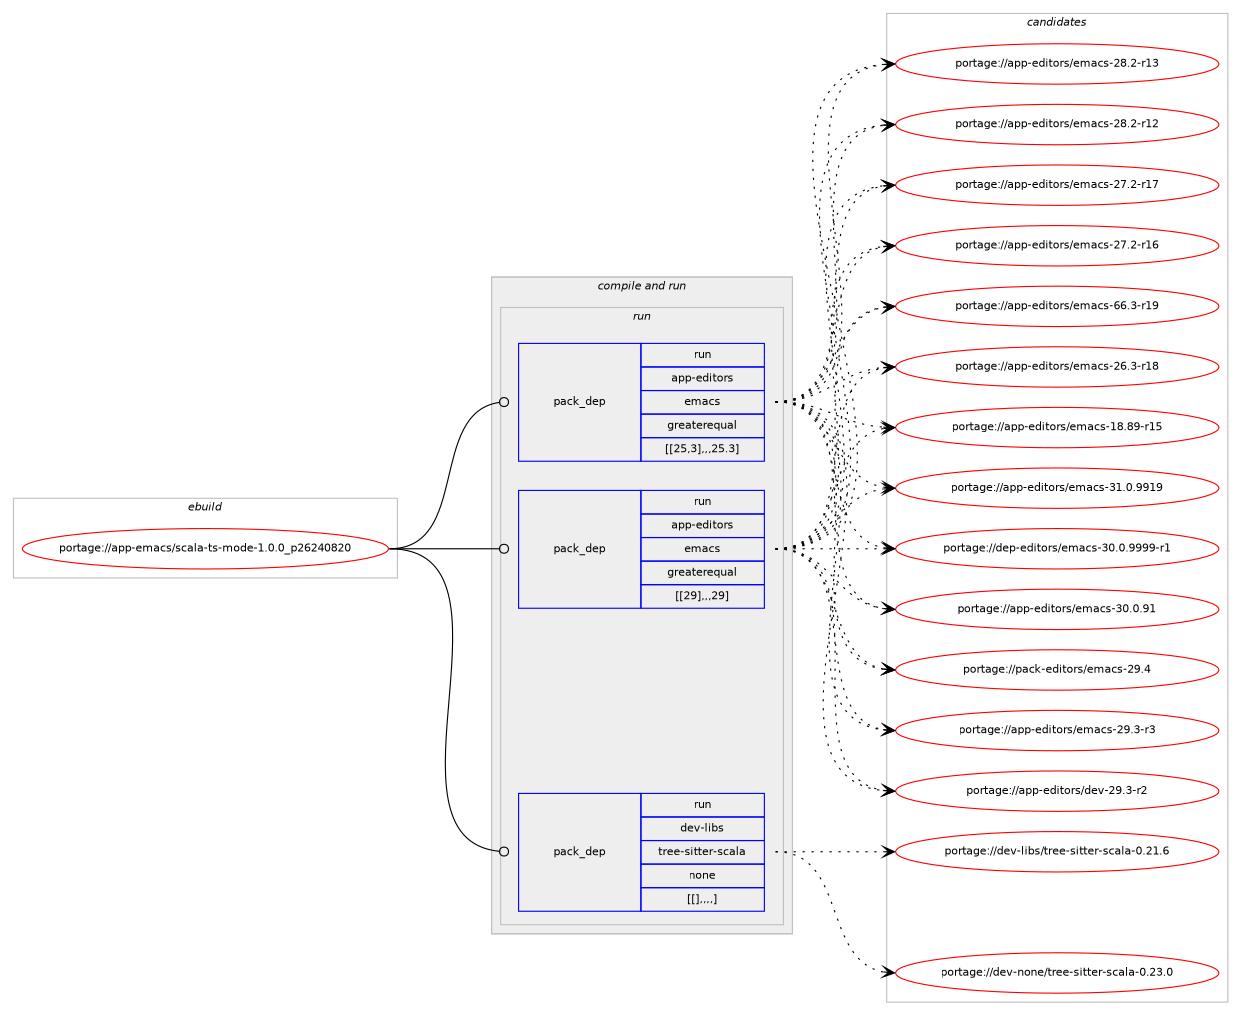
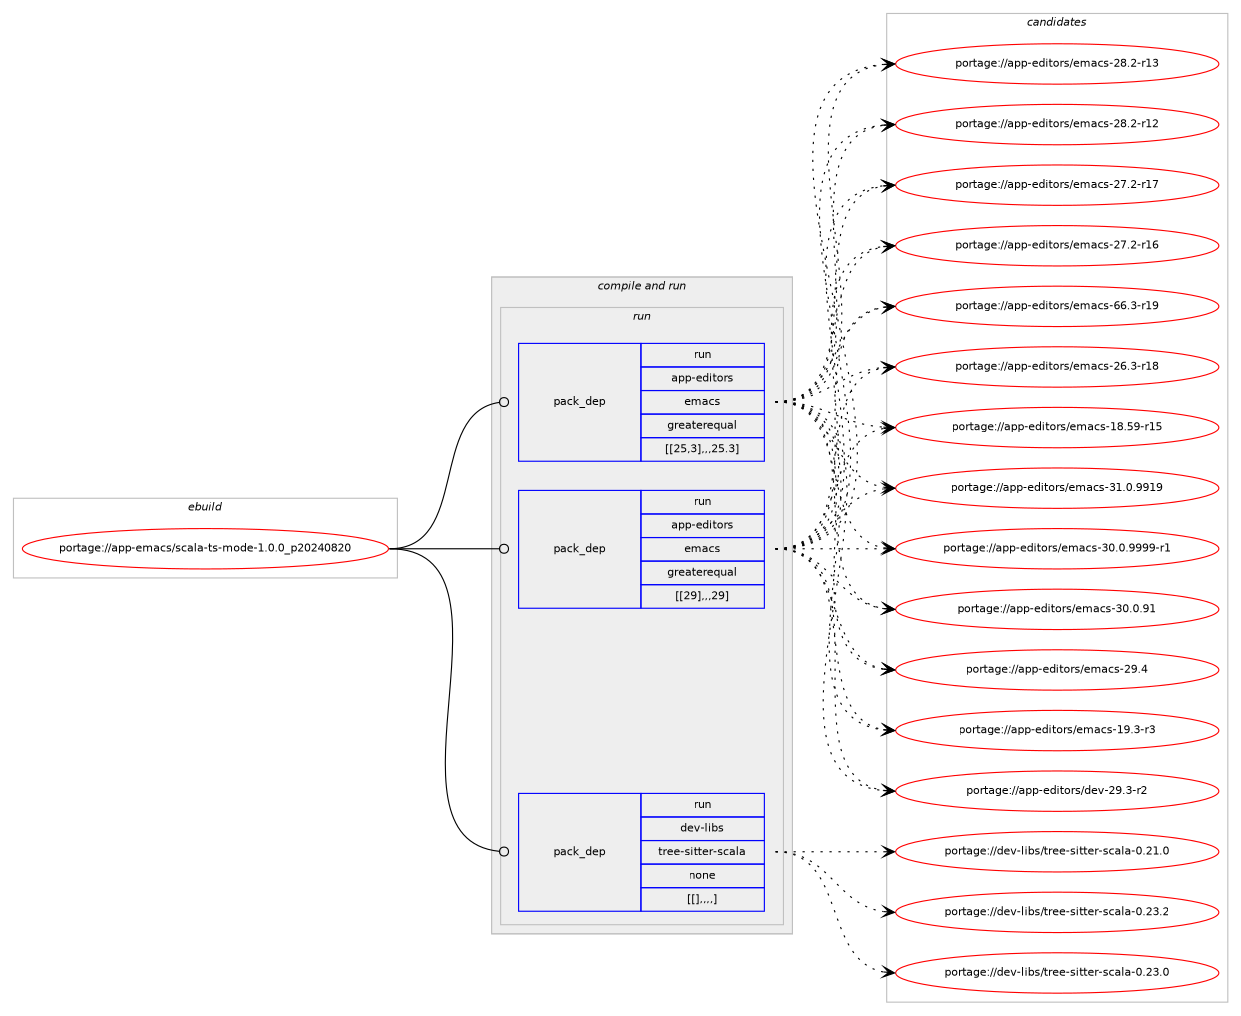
node "portage://app-editors/emacs-18.89-r15": label "portage://app-editors/emacs-18.89-r15" -> "portage://app-editors/emacs-18.59-r15"
node "portage://app-emacs/scala-ts-mode-1.0.0_p26240820": label "portage://app-emacs/scala-ts-mode-1.0.0_p26240820" -> "portage://app-emacs/scala-ts-mode-1.0.0_p20240820"
node "portage://dep-editors/emacs-30.0.9999-r1": label "portage://dep-editors/emacs-30.0.9999-r1" -> "portage://app-editors/emacs-30.0.9999-r1"
node "portage://pack-editors/emacs-29.4": label "portage://pack-editors/emacs-29.4" -> "portage://app-editors/emacs-29.4"
node "portage://app-editors/emacs-29.3-r3": label "portage://app-editors/emacs-29.3-r3" -> "portage://app-editors/emacs-19.3-r3"
node "portage://dev-libs/tree-sitter-scala-0.21.6": label "portage://dev-libs/tree-sitter-scala-0.21.6" -> "portage://dev-libs/tree-sitter-scala-0.21.0"
node "portage://dev-libs/tree-sitter-scala-0.23.2": added
node "portage://dev-none/tree-sitter-scala-0.23.0": label "portage://dev-none/tree-sitter-scala-0.23.0" -> "portage://dev-libs/tree-sitter-scala-0.23.0"
